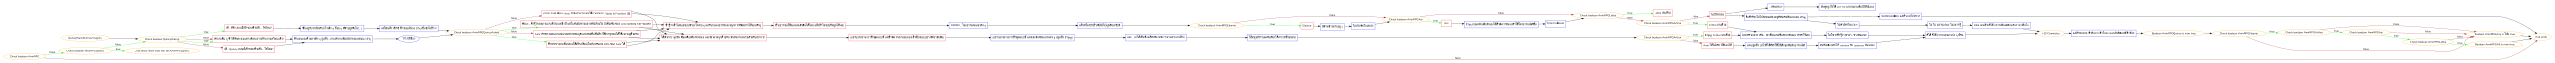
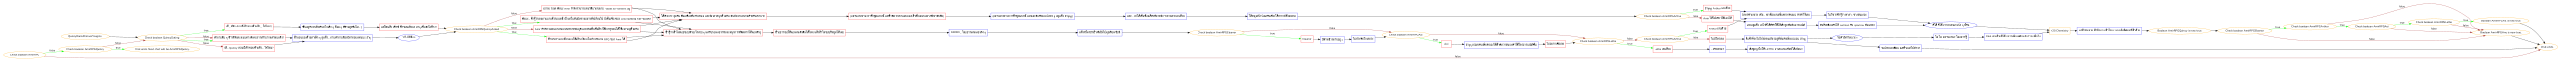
edge "ไม่มีใครเลย" -> "...จริงเหรอ?!": now "Lettie เล่นด้วย" -> "...จริงเหรอ?!"
node "ไม่อยากเชื่อเลย": color blue -> red
node "ไปทำอีท่าไหนวะ?!": shape box -> ellipse
node "แต่ใช่แล้ว เซ็กซี่ ข้าชอบเอ็งนะ ฮ่าๆ เป็นยังไงบ้าง?": color blue -> red
node "+20 Chemistry": shape ellipse -> box
node "Boolean AmirRPGAny is ไปน true.": label "Boolean AmirRPGAny is ไปน true." -> "Boolean AmirRPGAny is now true."
node "ก็ได้ ก็ได้ เราจะเล่นเกมโง่ ๆ นี้กัน": shape box -> ellipse
edge "Check boolean AmirRPGQuincy" -> "Check boolean QuincyDating": color green -> brown
